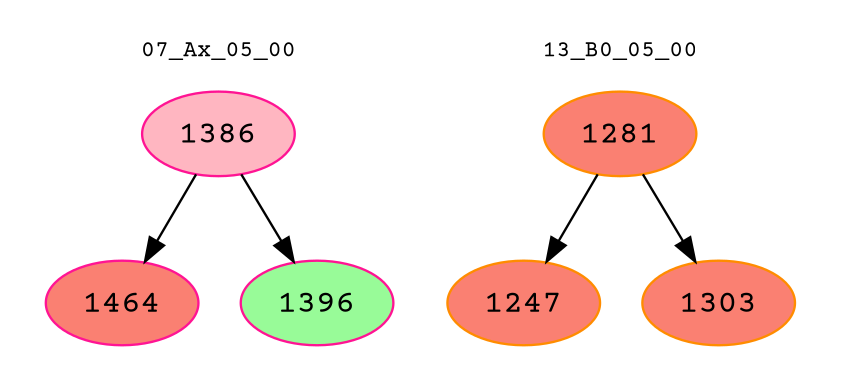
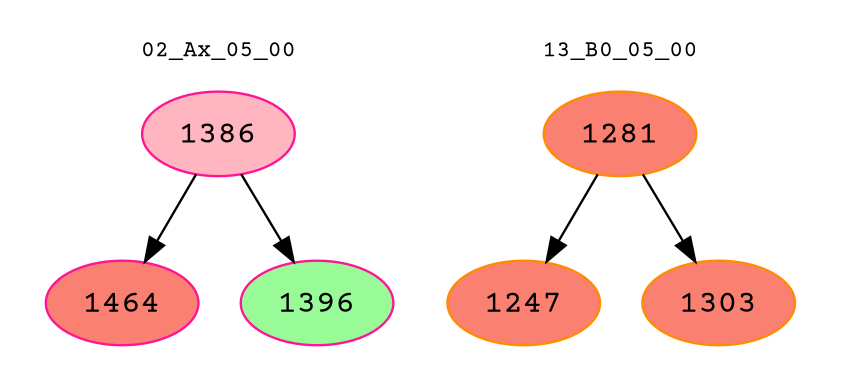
cluster "07_Ax_05_00": label "07_Ax_05_00" -> "02_Ax_05_00"
